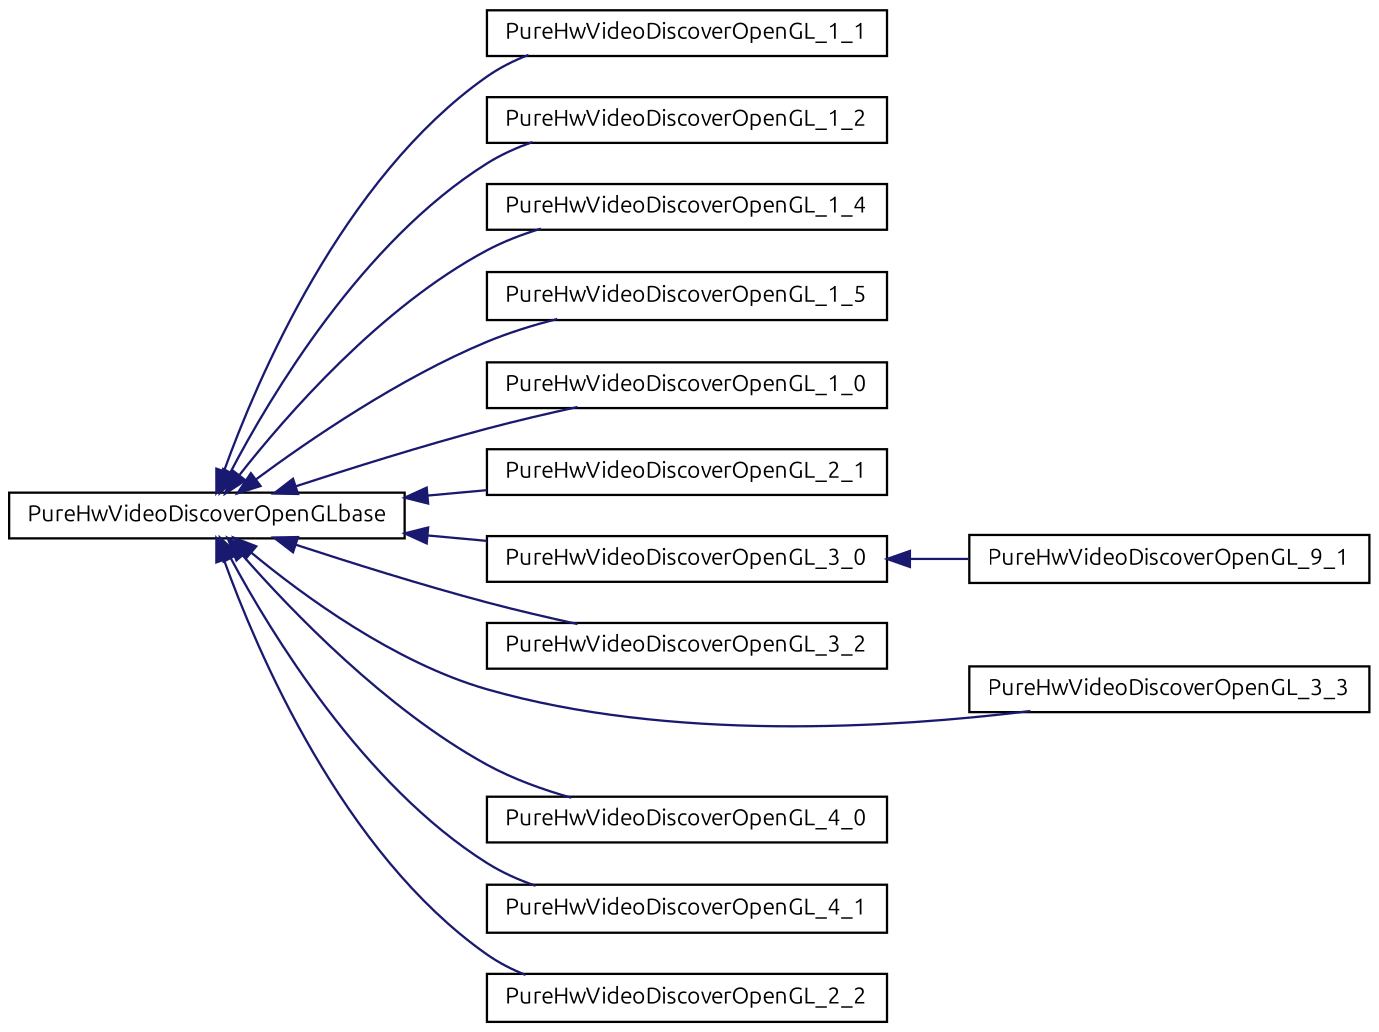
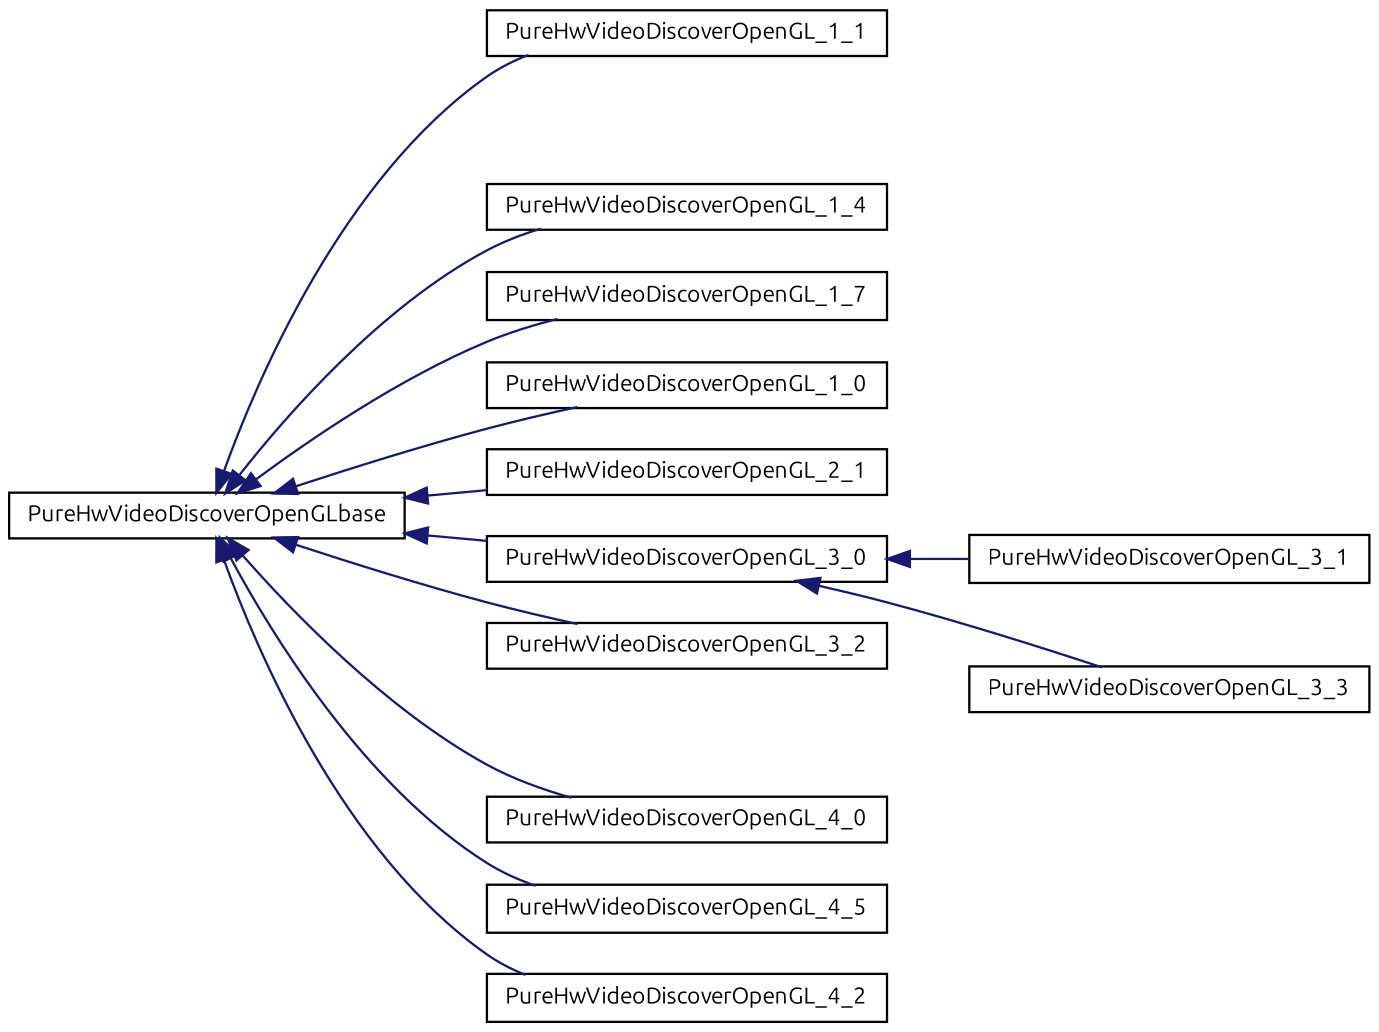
node "PureHwVideoDiscoverOpenGL_1_2": removed
node "PureHwVideoDiscoverOpenGL_1_5": label "PureHwVideoDiscoverOpenGL_1_5" -> "PureHwVideoDiscoverOpenGL_1_7"
node "PureHwVideoDiscoverOpenGL_9_1": label "PureHwVideoDiscoverOpenGL_9_1" -> "PureHwVideoDiscoverOpenGL_3_1"
edge "PureHwVideoDiscoverOpenGL_3_3" -> "PureHwVideoDiscoverOpenGLbase": now "PureHwVideoDiscoverOpenGL_3_3" -> "PureHwVideoDiscoverOpenGL_3_0"
node "PureHwVideoDiscoverOpenGL_4_1": label "PureHwVideoDiscoverOpenGL_4_1" -> "PureHwVideoDiscoverOpenGL_4_5"
node "PureHwVideoDiscoverOpenGL_2_2": label "PureHwVideoDiscoverOpenGL_2_2" -> "PureHwVideoDiscoverOpenGL_4_2"
